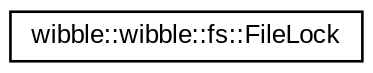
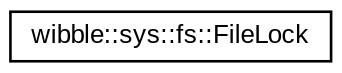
node "wibble::wibble::fs::FileLock": label "wibble::wibble::fs::FileLock" -> "wibble::sys::fs::FileLock"
